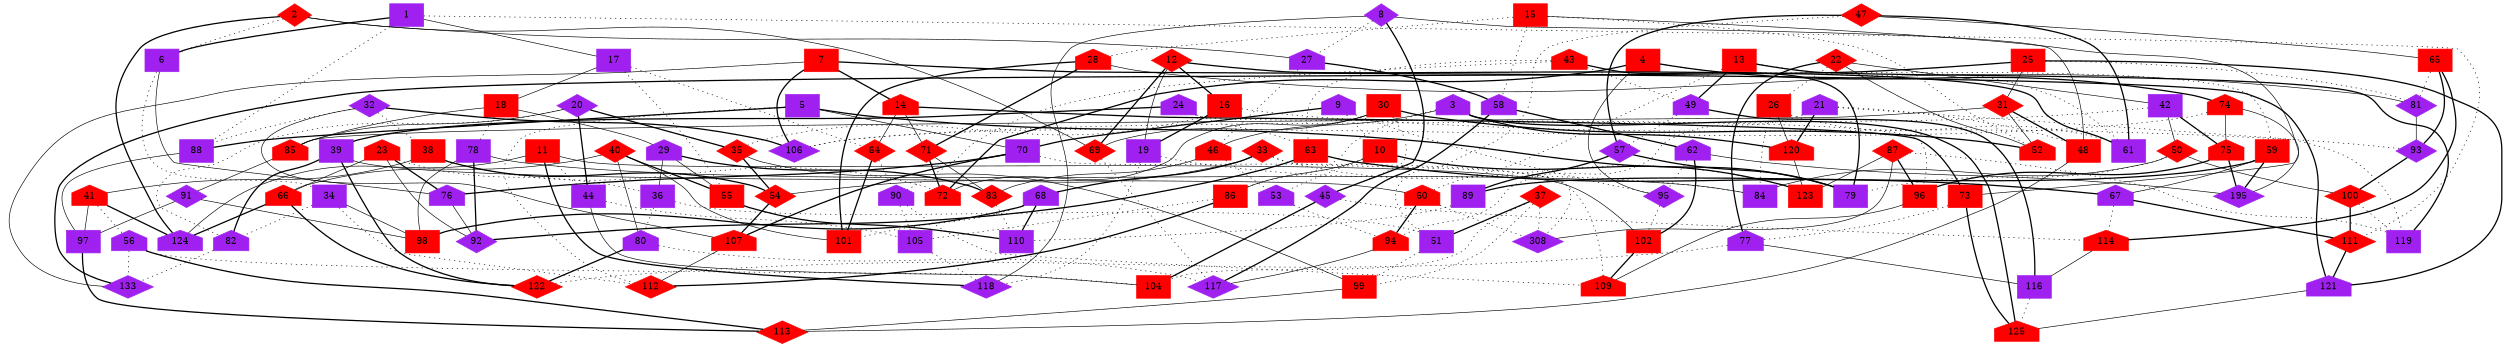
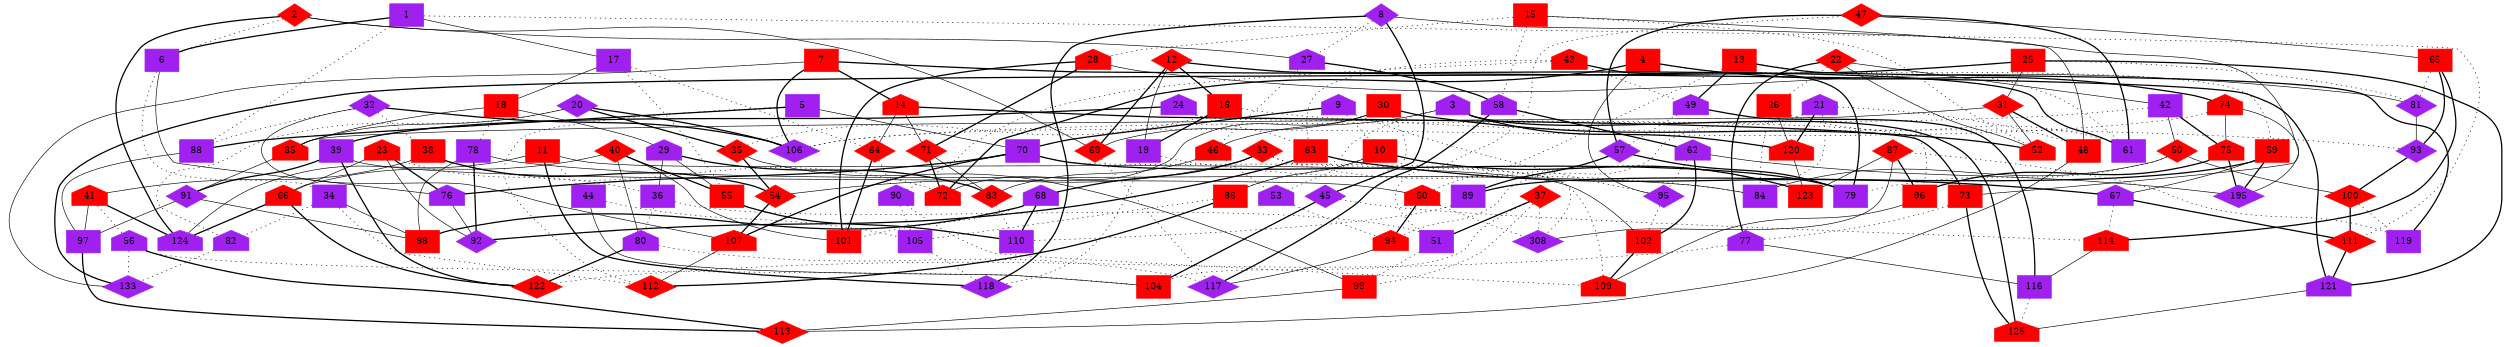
edge "8" -- "118": style solid -> bold
edge "21" -- "119": now "21" -- "84"
edge "5" -- "79": now "70" -- "79"
edge "20" -- "44": now "20" -- "106"
edge "39" -- "82": now "39" -- "91"
